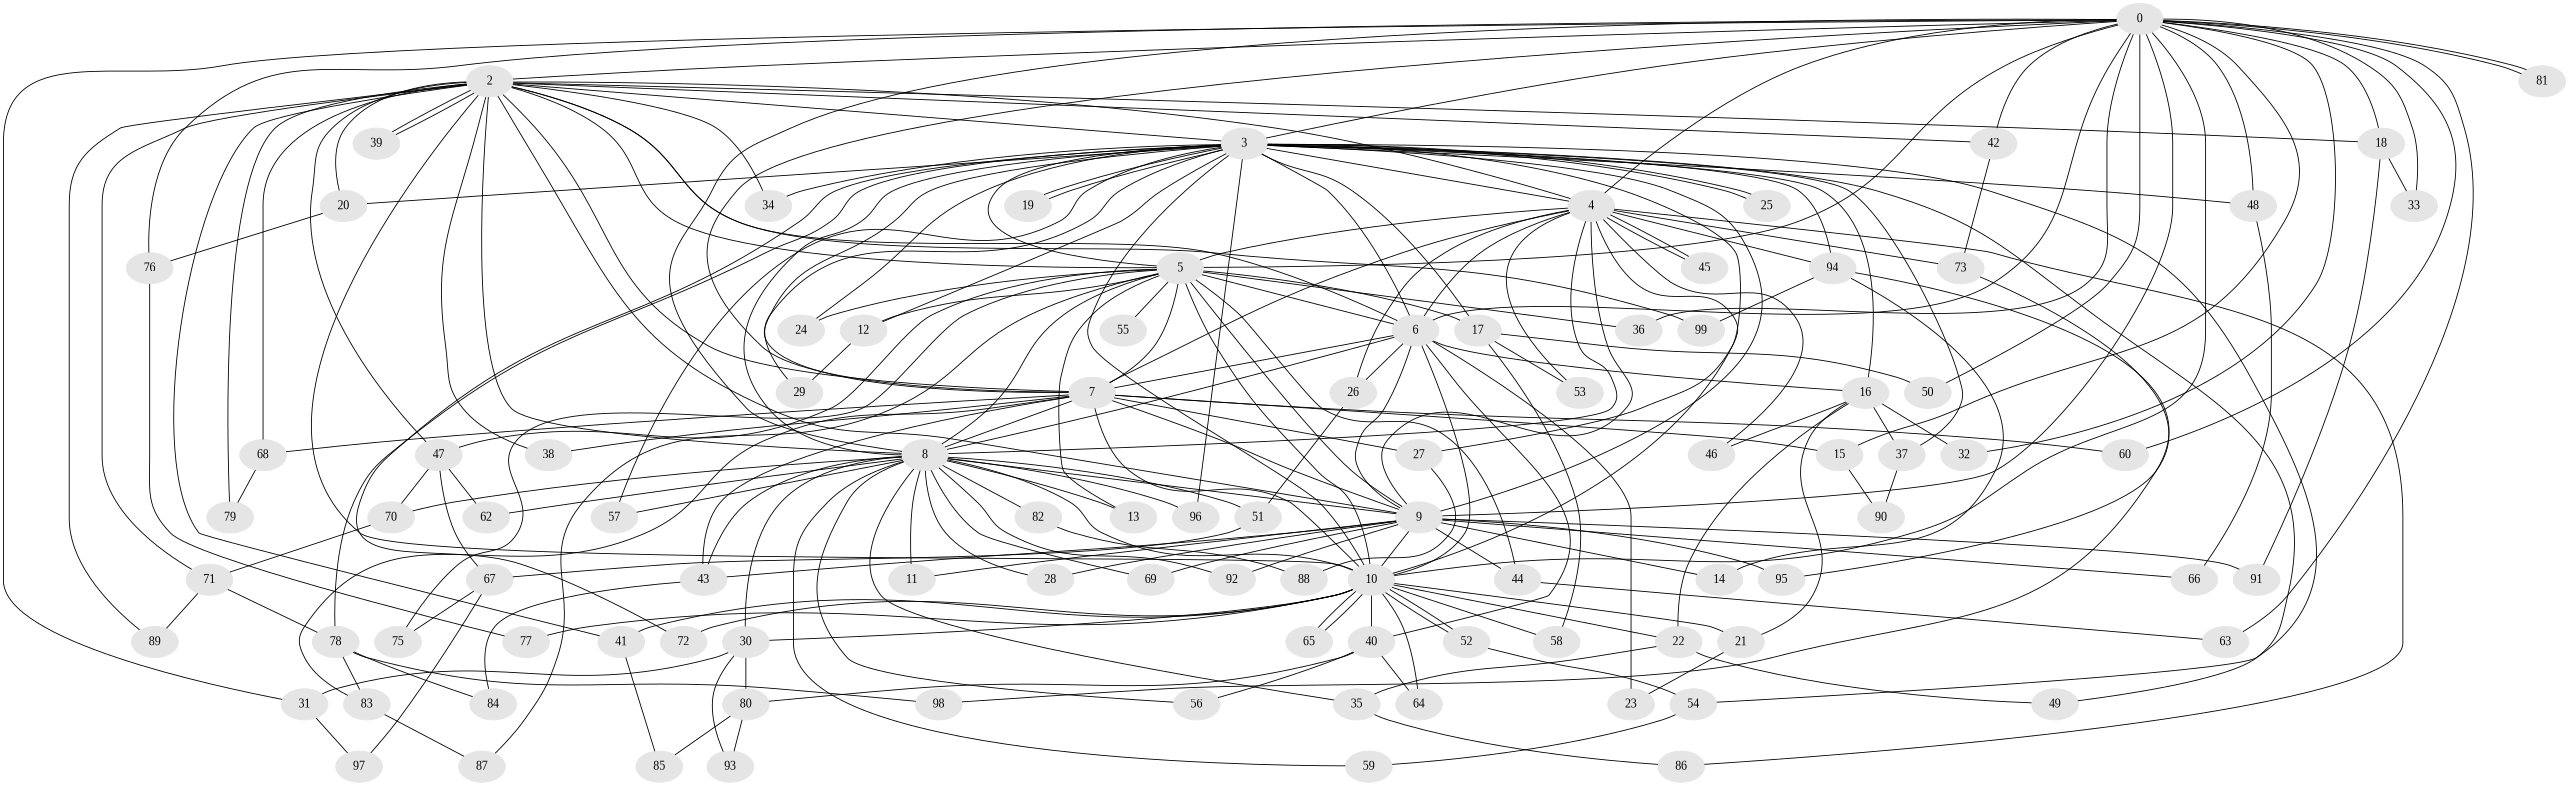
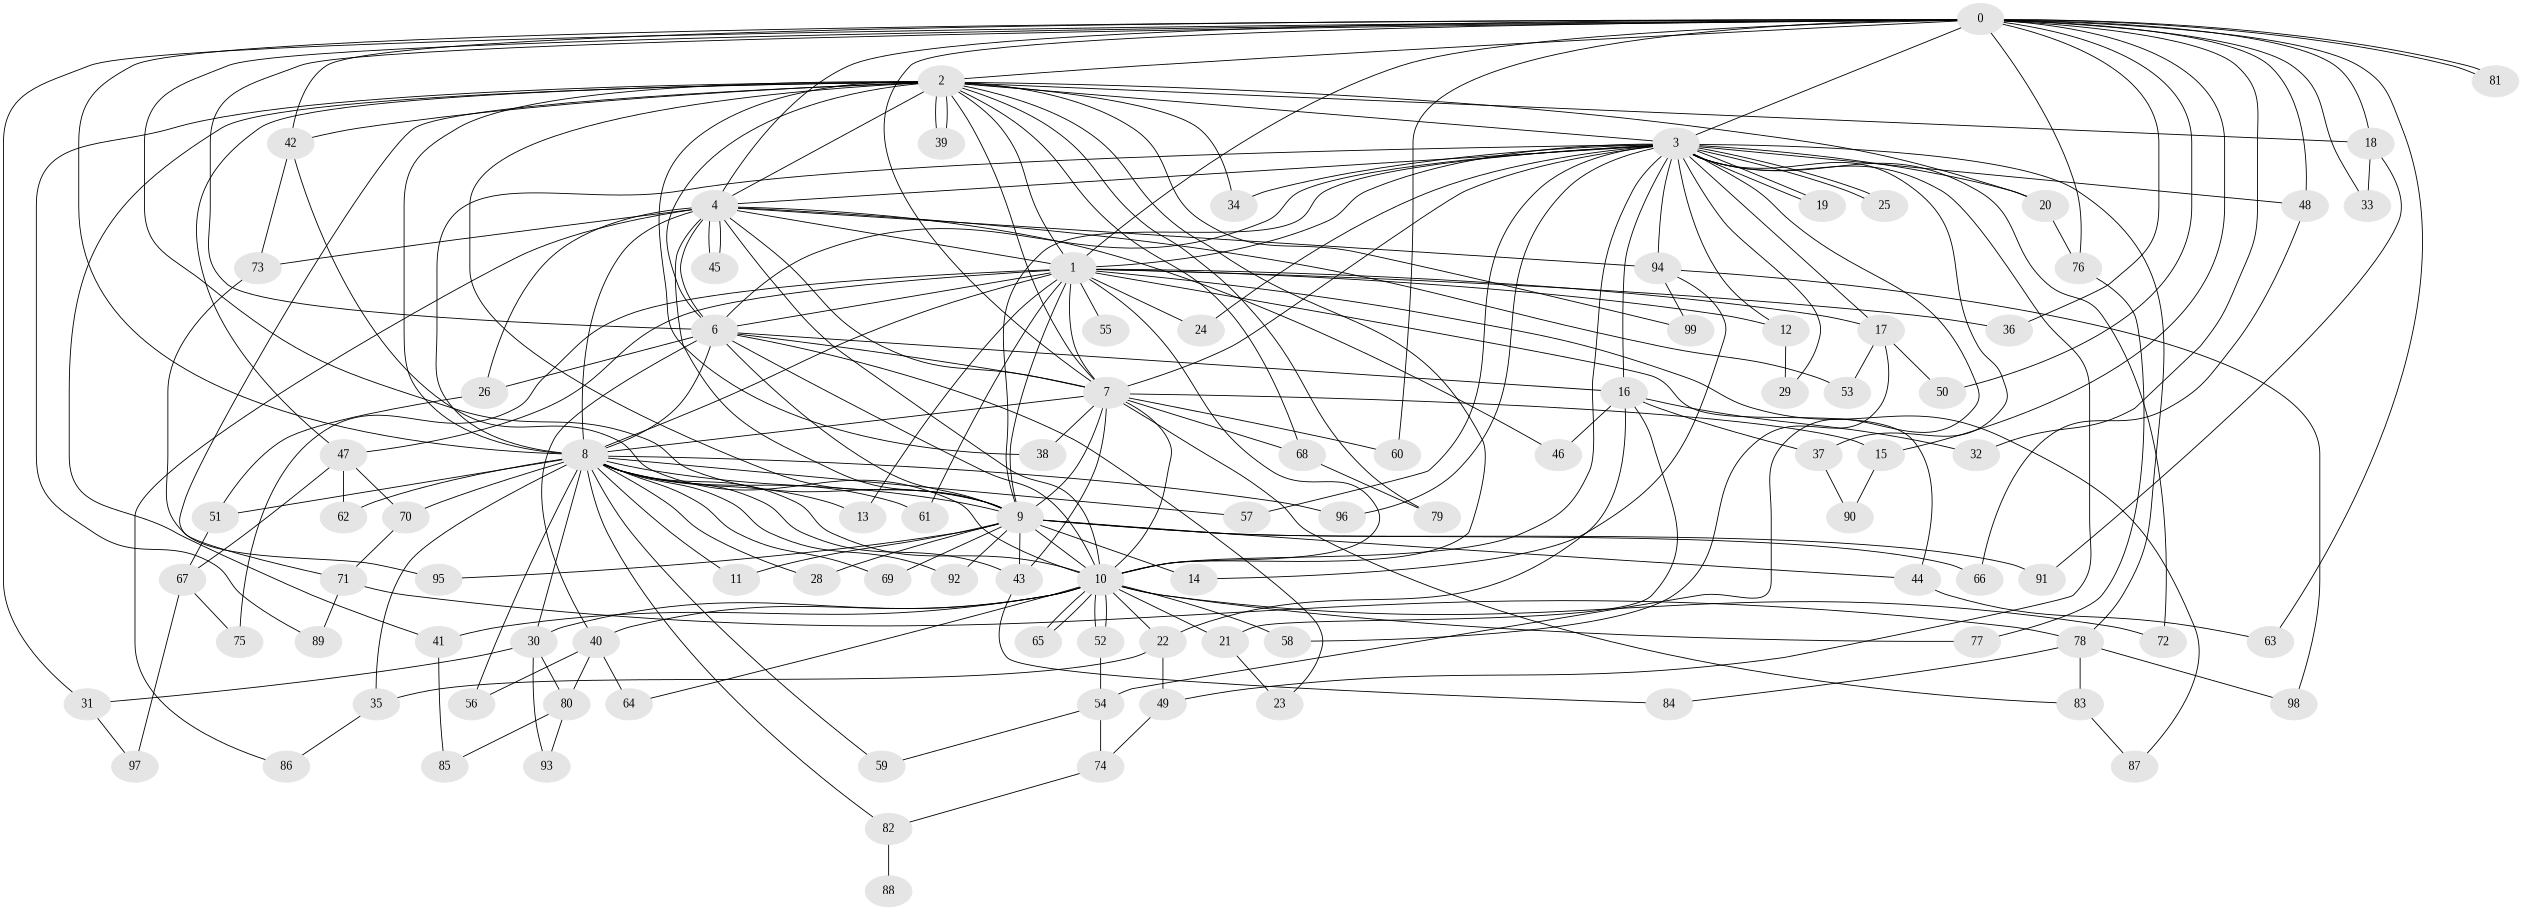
node "5": label "5" -> "1"
node "27": removed
edge "0" -- "10": now "42" -- "10"
node "61": added
node "74": added
